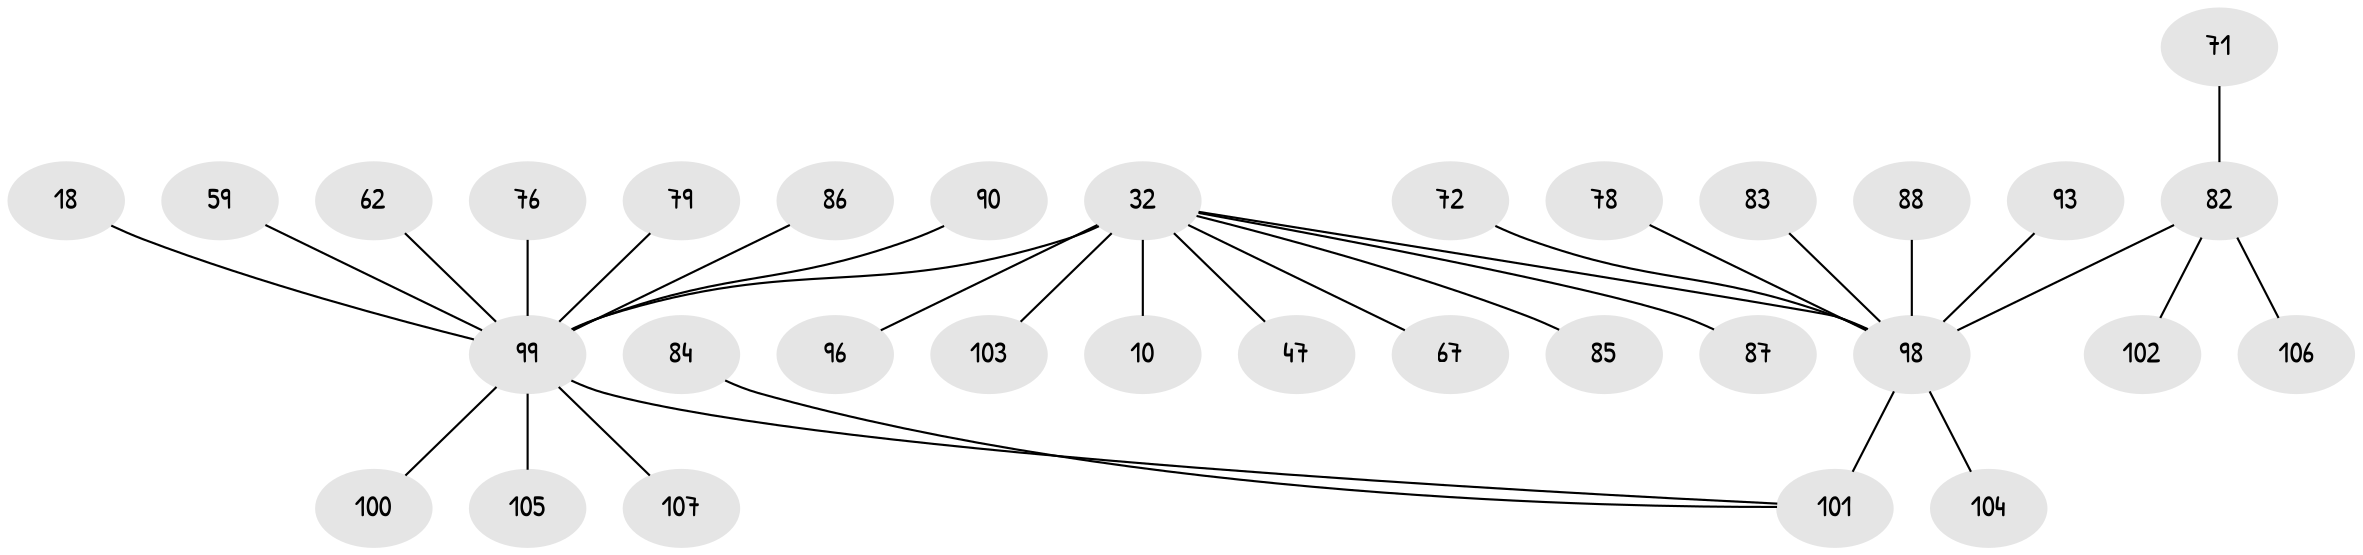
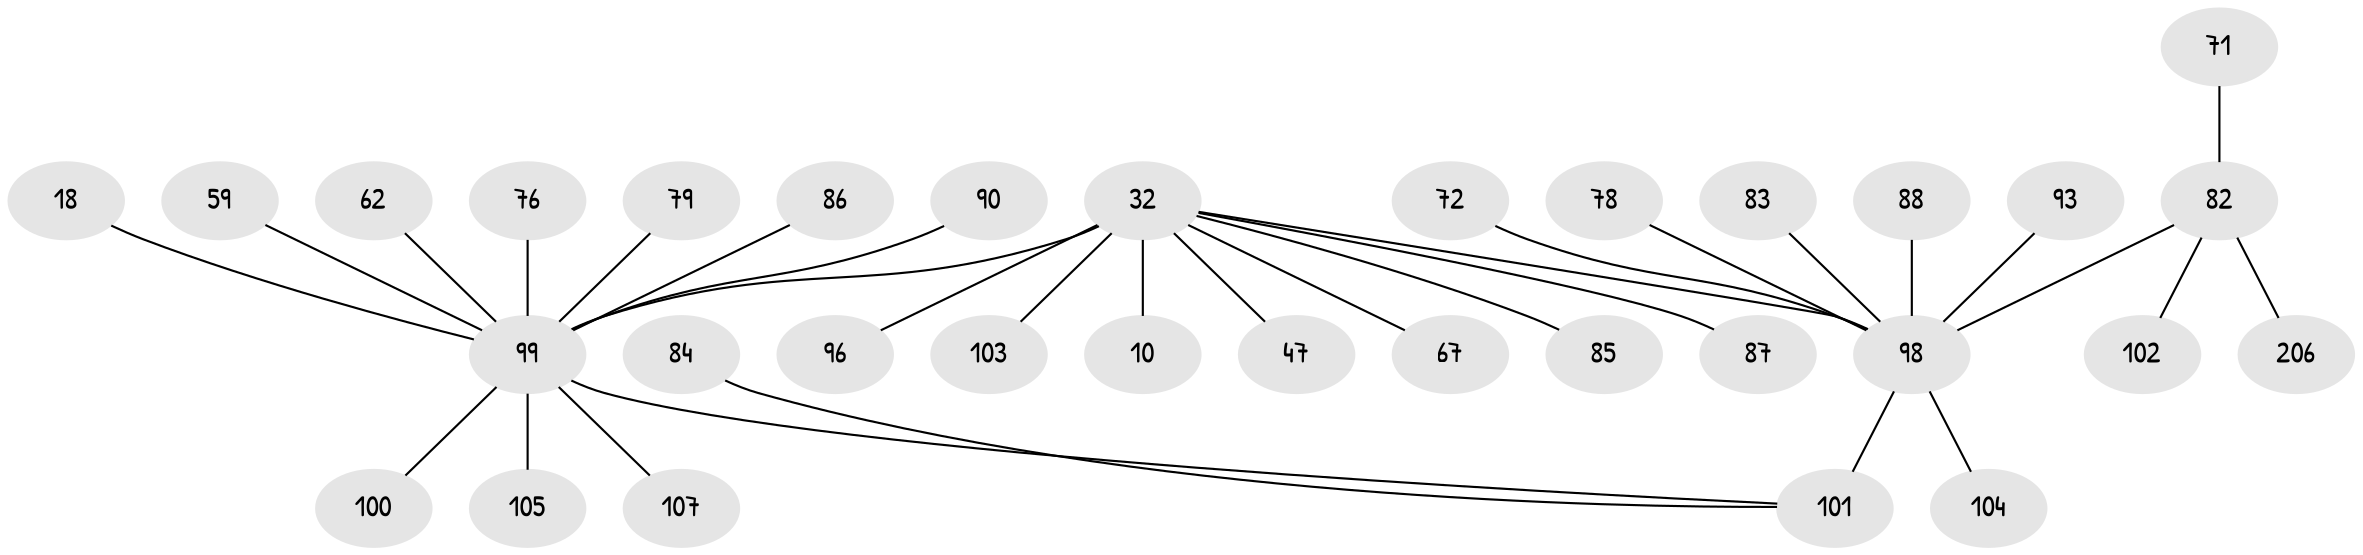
node "106": label "106" -> "206"
